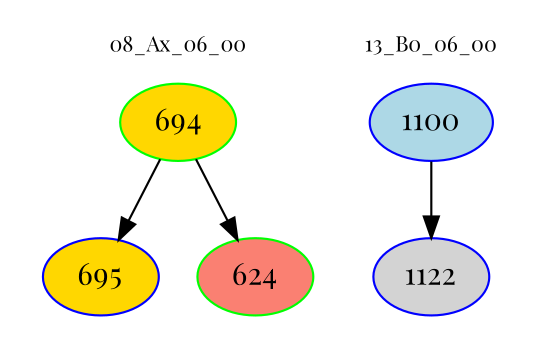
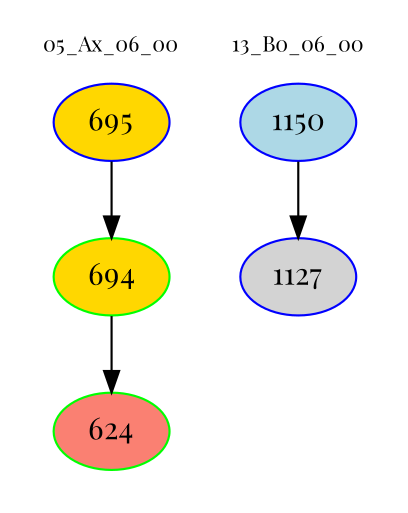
cluster "08_Ax_06_00": label "08_Ax_06_00" -> "05_Ax_06_00"
node "1100": label "1100" -> "1150"
edge "694" -> "695": reversed
node "1122": label "1122" -> "1127"
